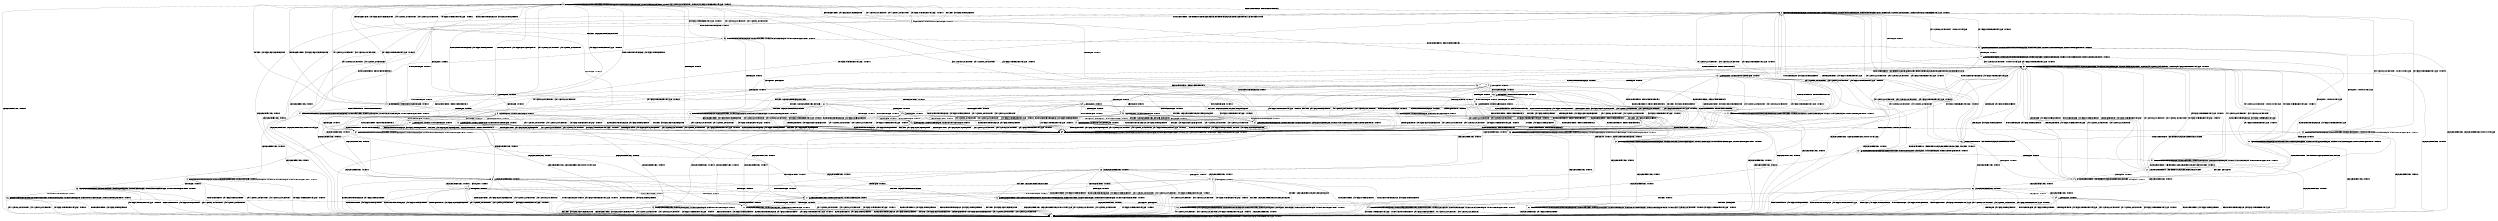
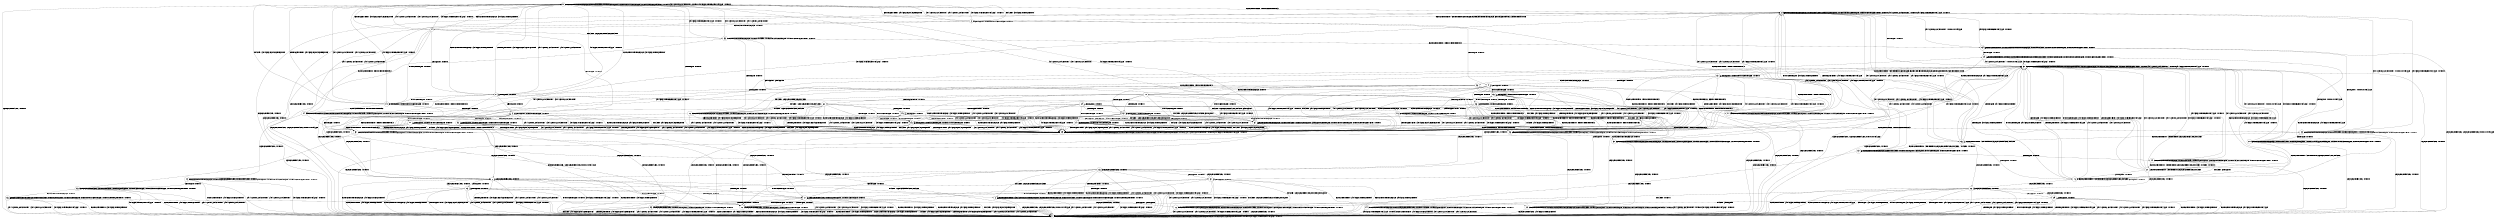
edge "s52" -> "s18": label "FINISHED / CHANGE_CIPHER_FATAL,FINISHED" -> "FINISHED / CHANGE_CIPHER_SPEC,FINISHED"
